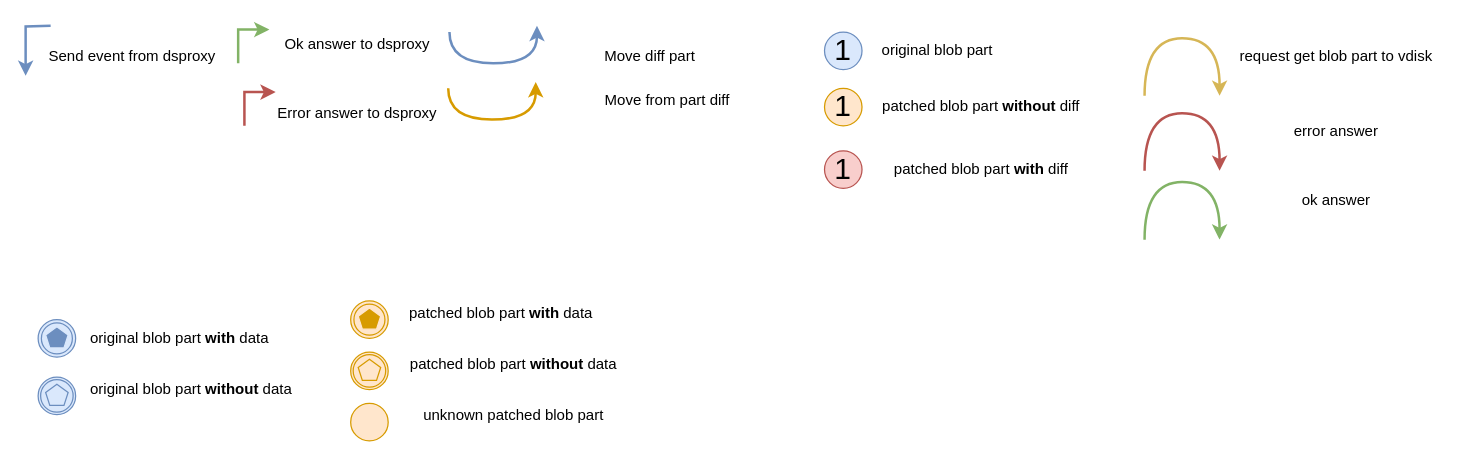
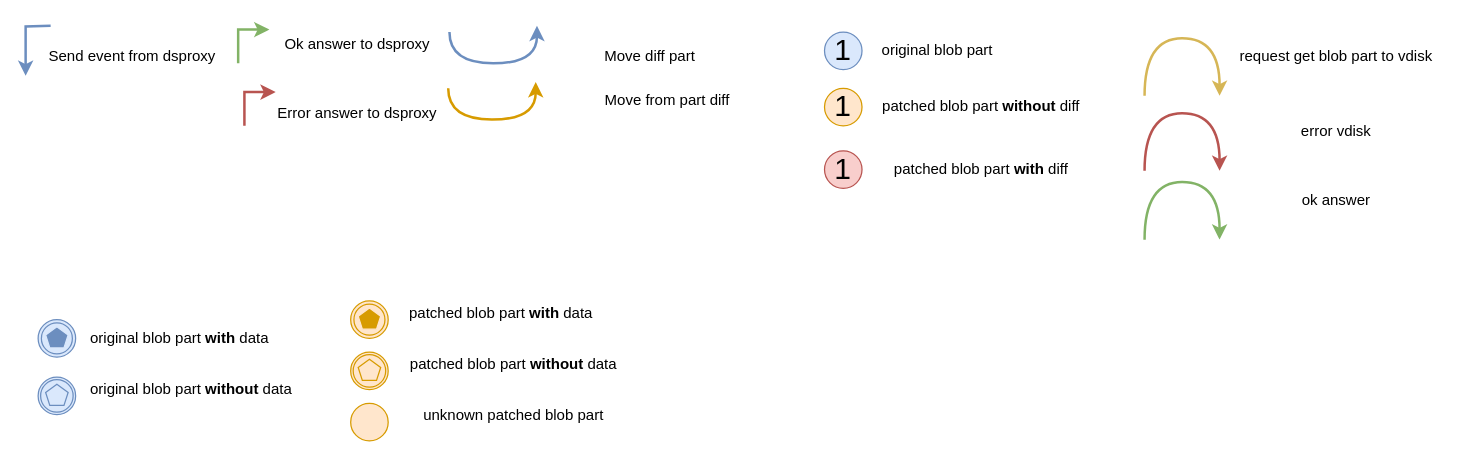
node "error answer": label "error answer" -> "error vdisk"
